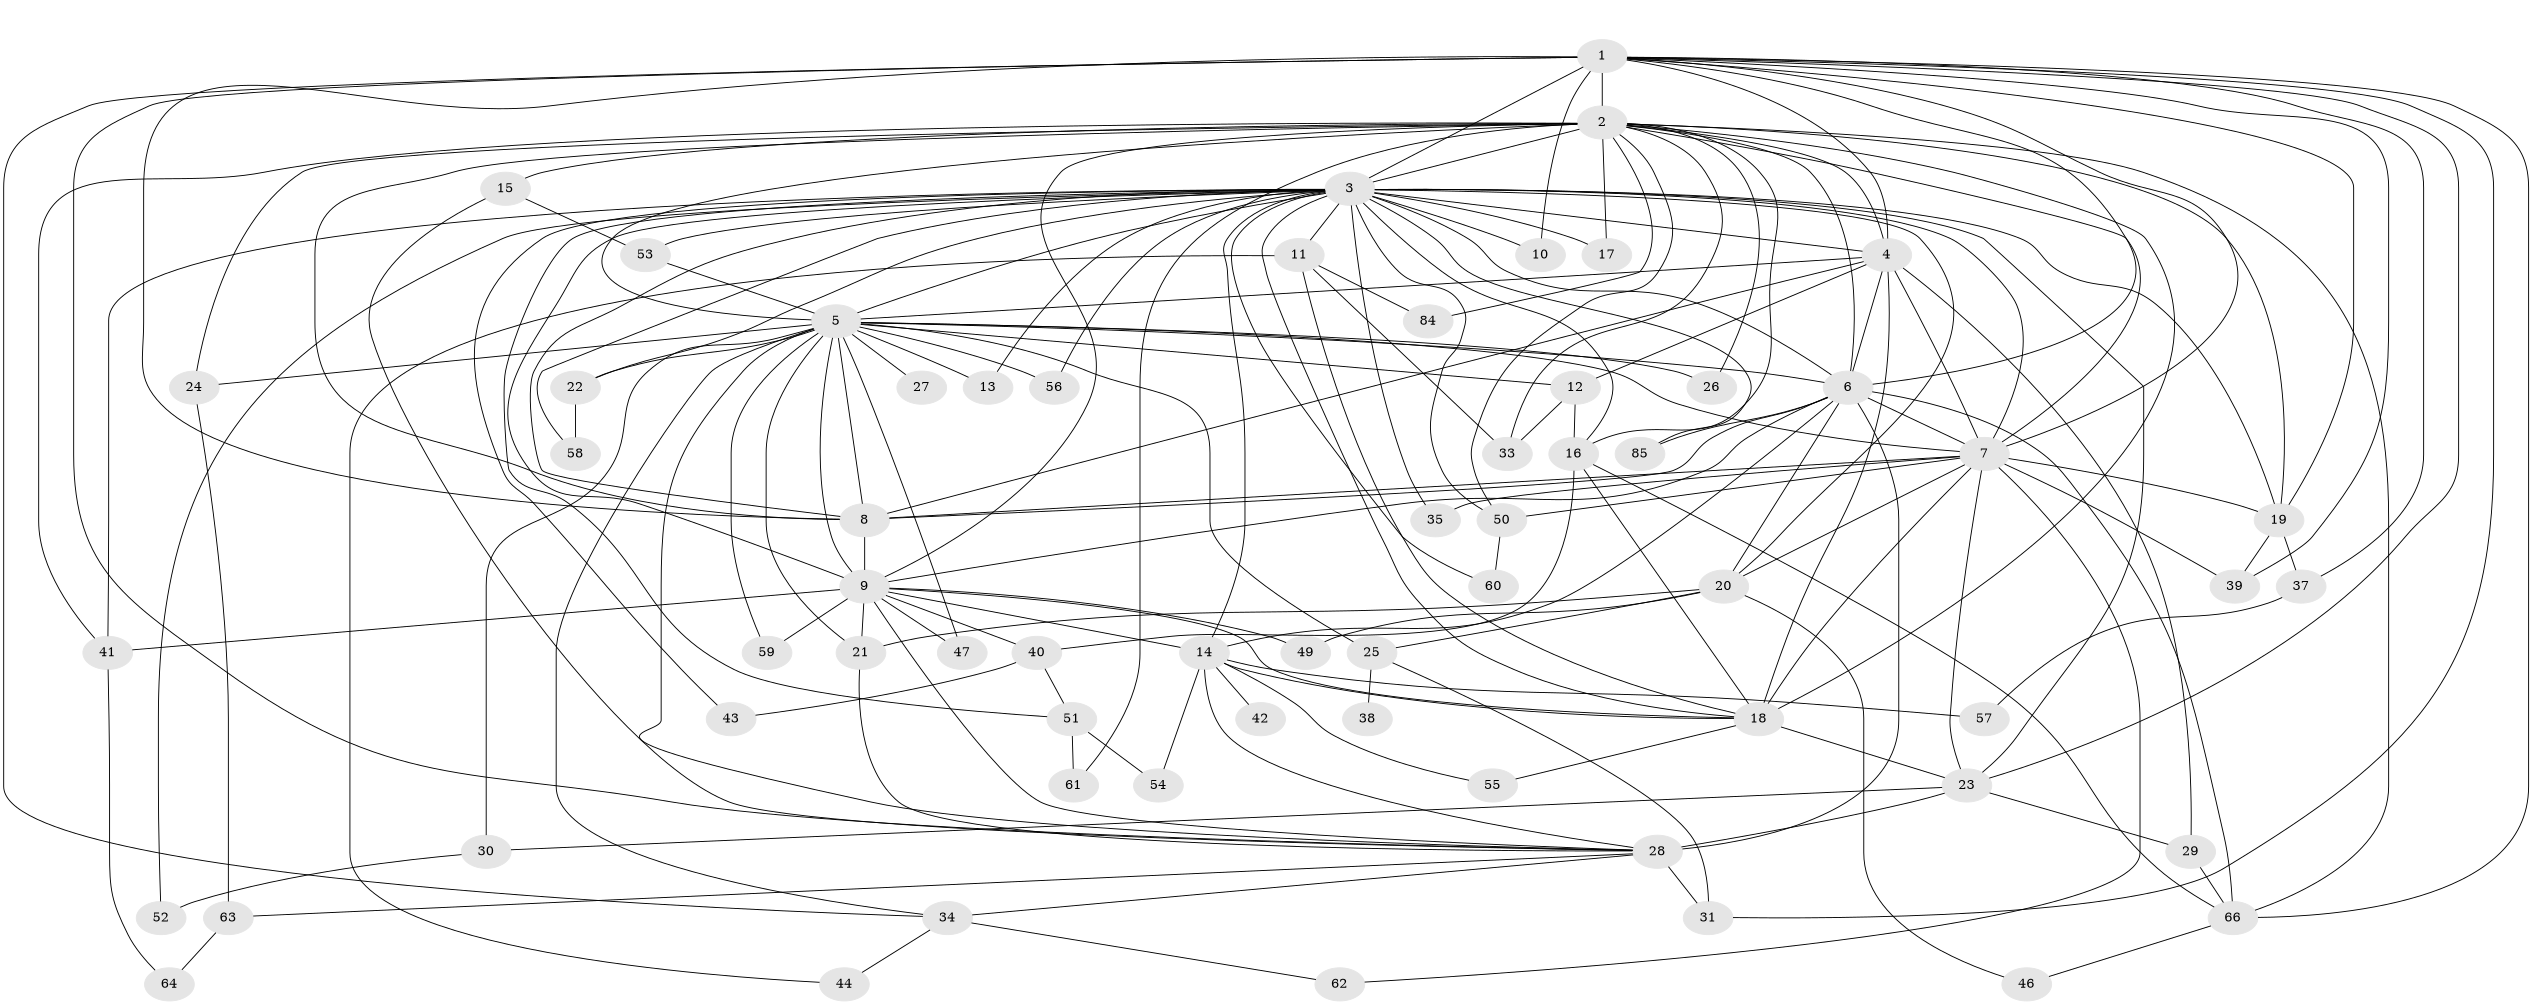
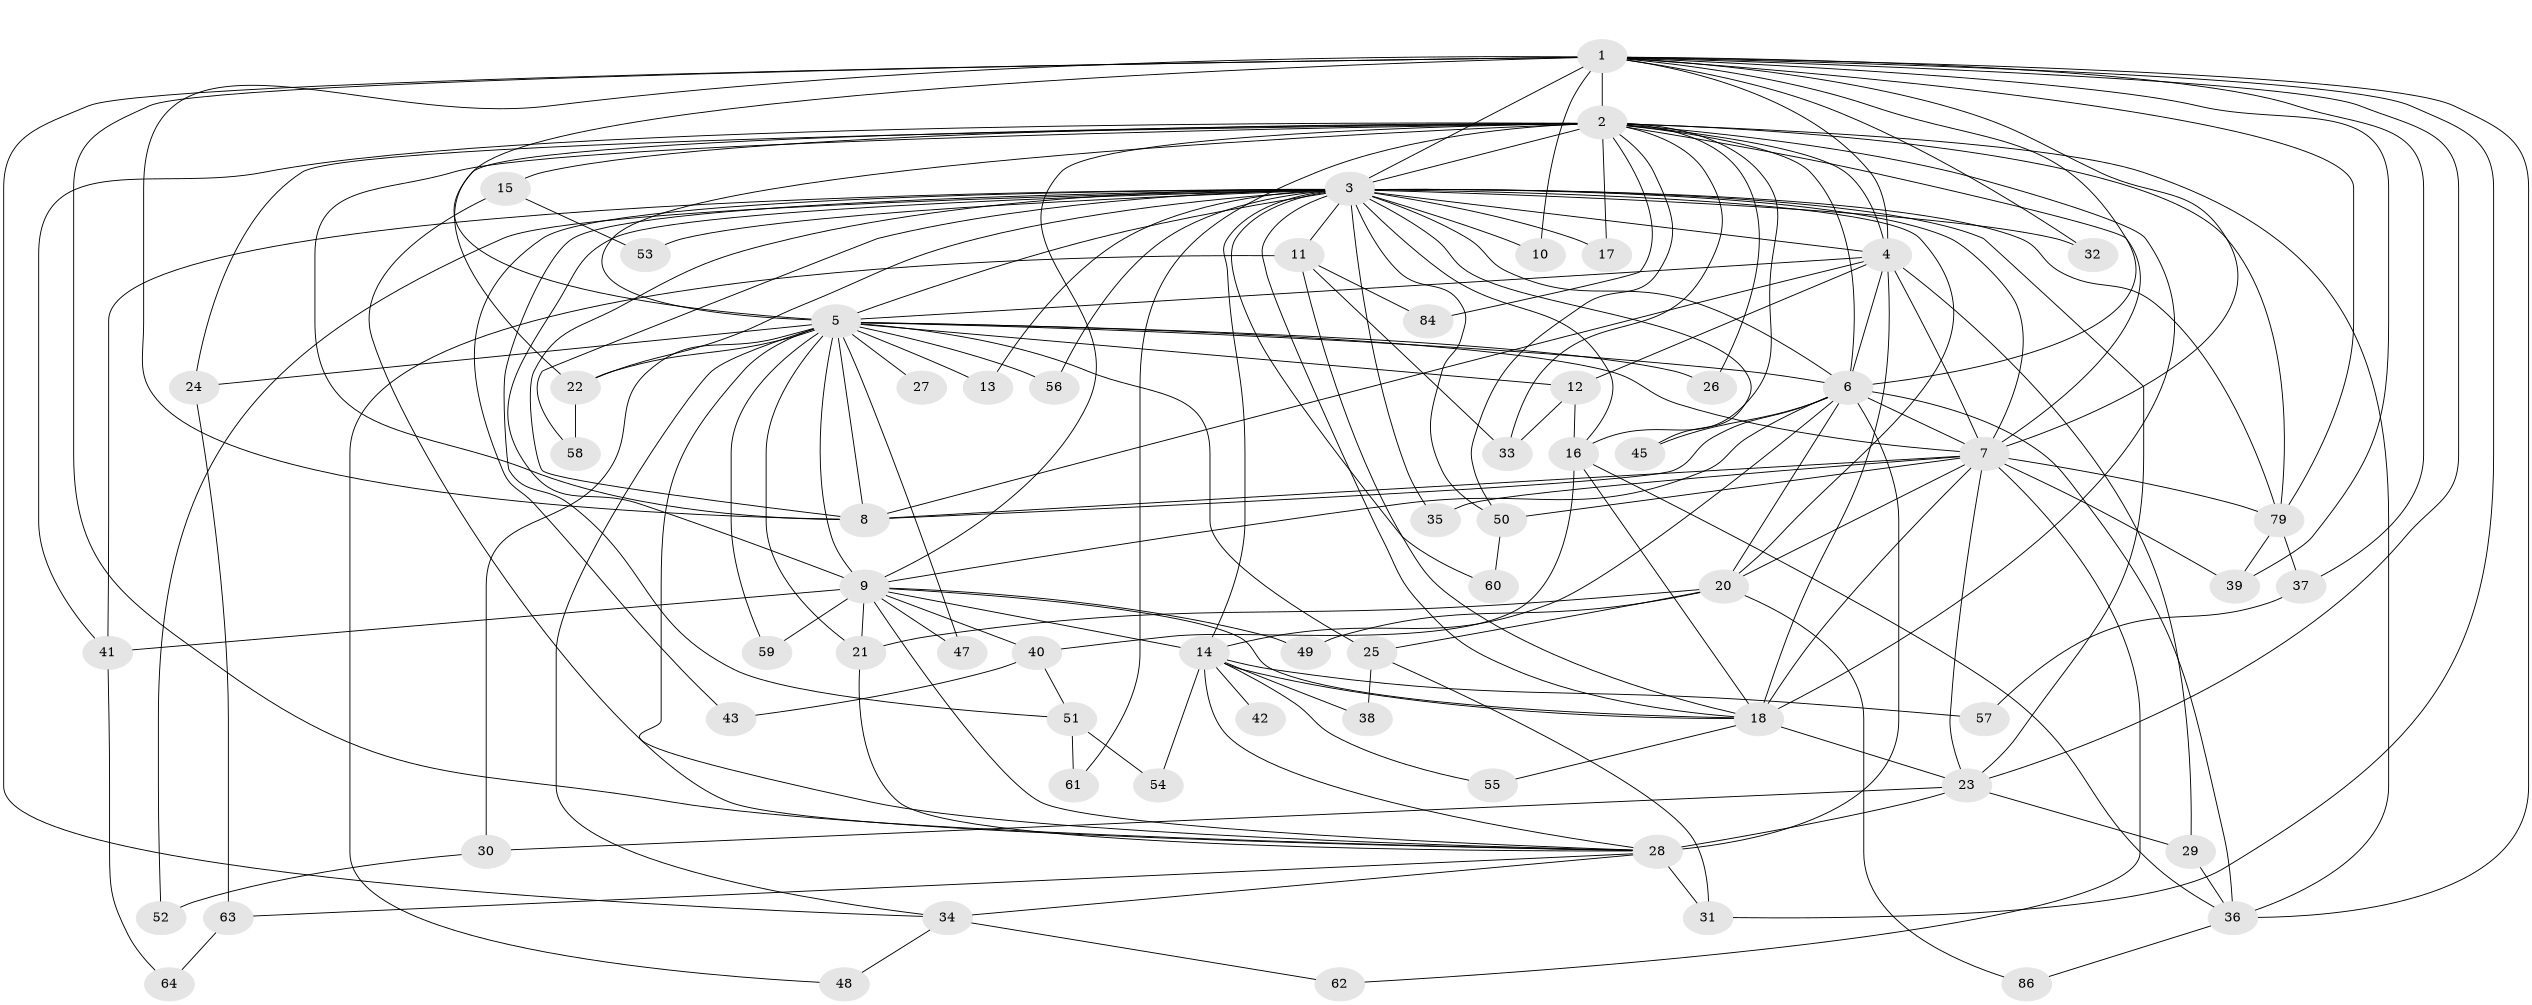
edge "2" -- "22": added
node "32": added
edge "53" -- "5": now "1" -- "5"
node "85": label "85" -> "45"
node "19": label "19" -> "79"
edge "8" -- "9": removed
edge "14" -- "38": added
node "66": label "66" -> "36"
node "44": label "44" -> "48"
node "46": label "46" -> "86"
